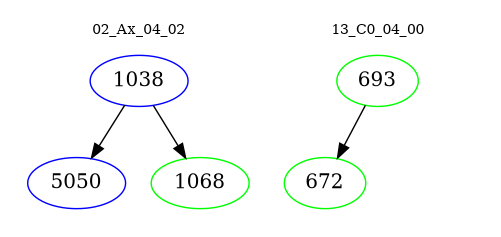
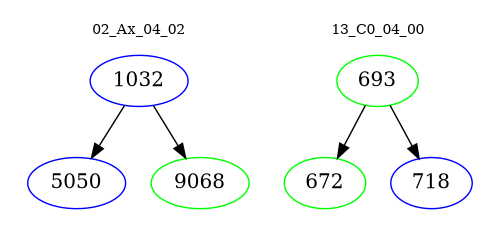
node "1038": label "1038" -> "1032"
node "1068": label "1068" -> "9068"
node "718": added
